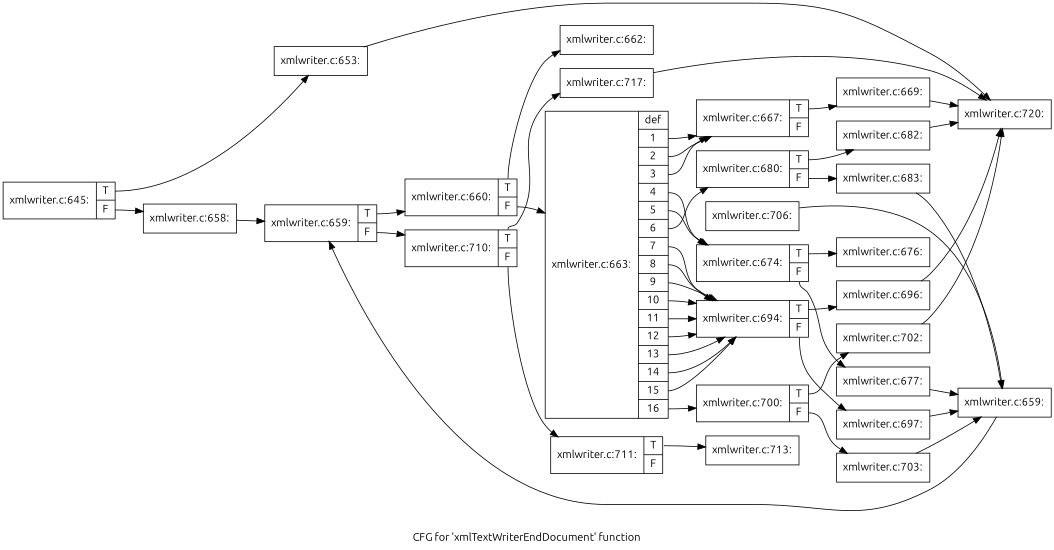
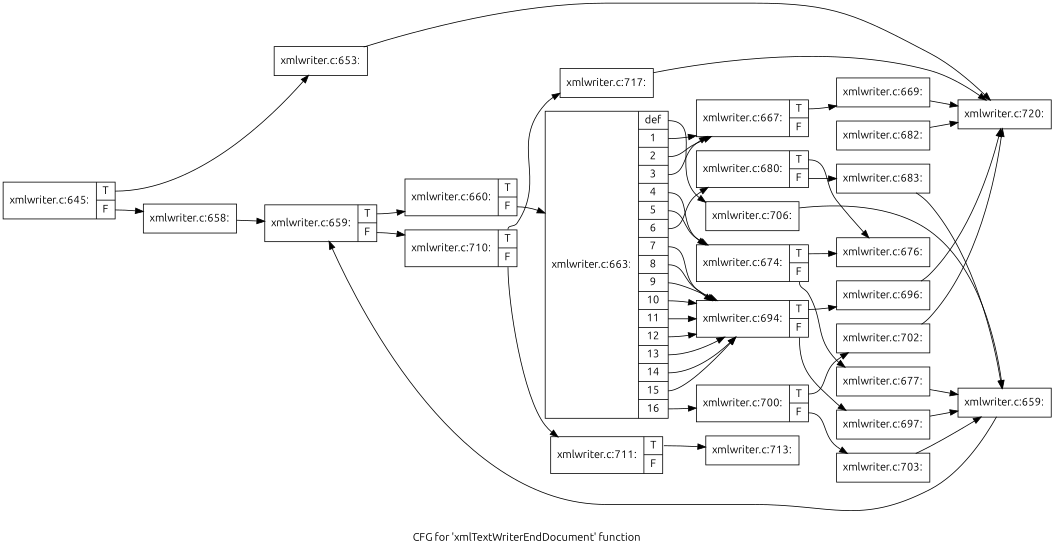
node "xmlwriter.c:662:": removed
edge "xmlwriter.c:680:" -> "xmlwriter.c:682:": now "xmlwriter.c:680:" -> "xmlwriter.c:676:"
edge "xmlwriter.c:663:" -> "xmlwriter.c:706:": added
